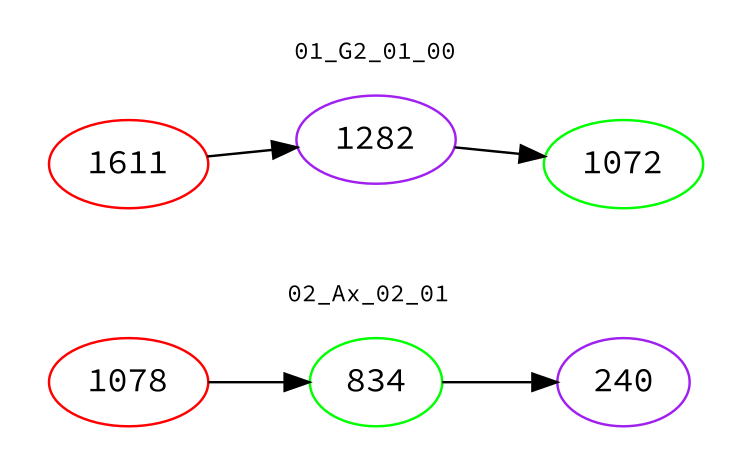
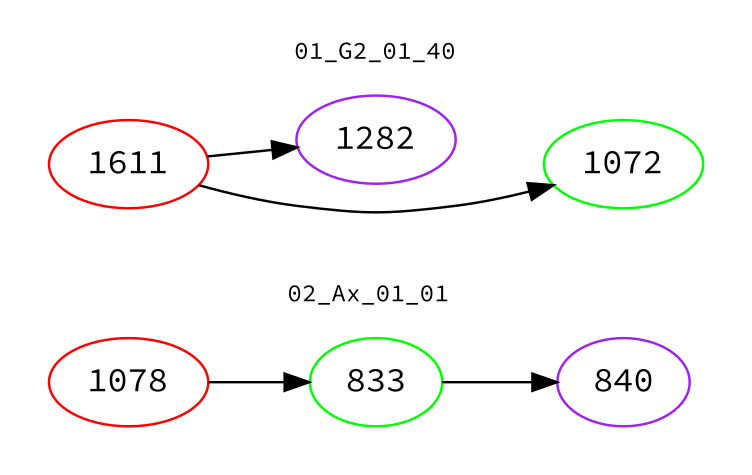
cluster "01_G2_01_00": label "01_G2_01_00" -> "01_G2_01_40"
edge "1282" -> "1072": now "1611" -> "1072"
cluster "02_Ax_02_01": label "02_Ax_02_01" -> "02_Ax_01_01"
node "834": label "834" -> "833"
node "240": label "240" -> "840"
